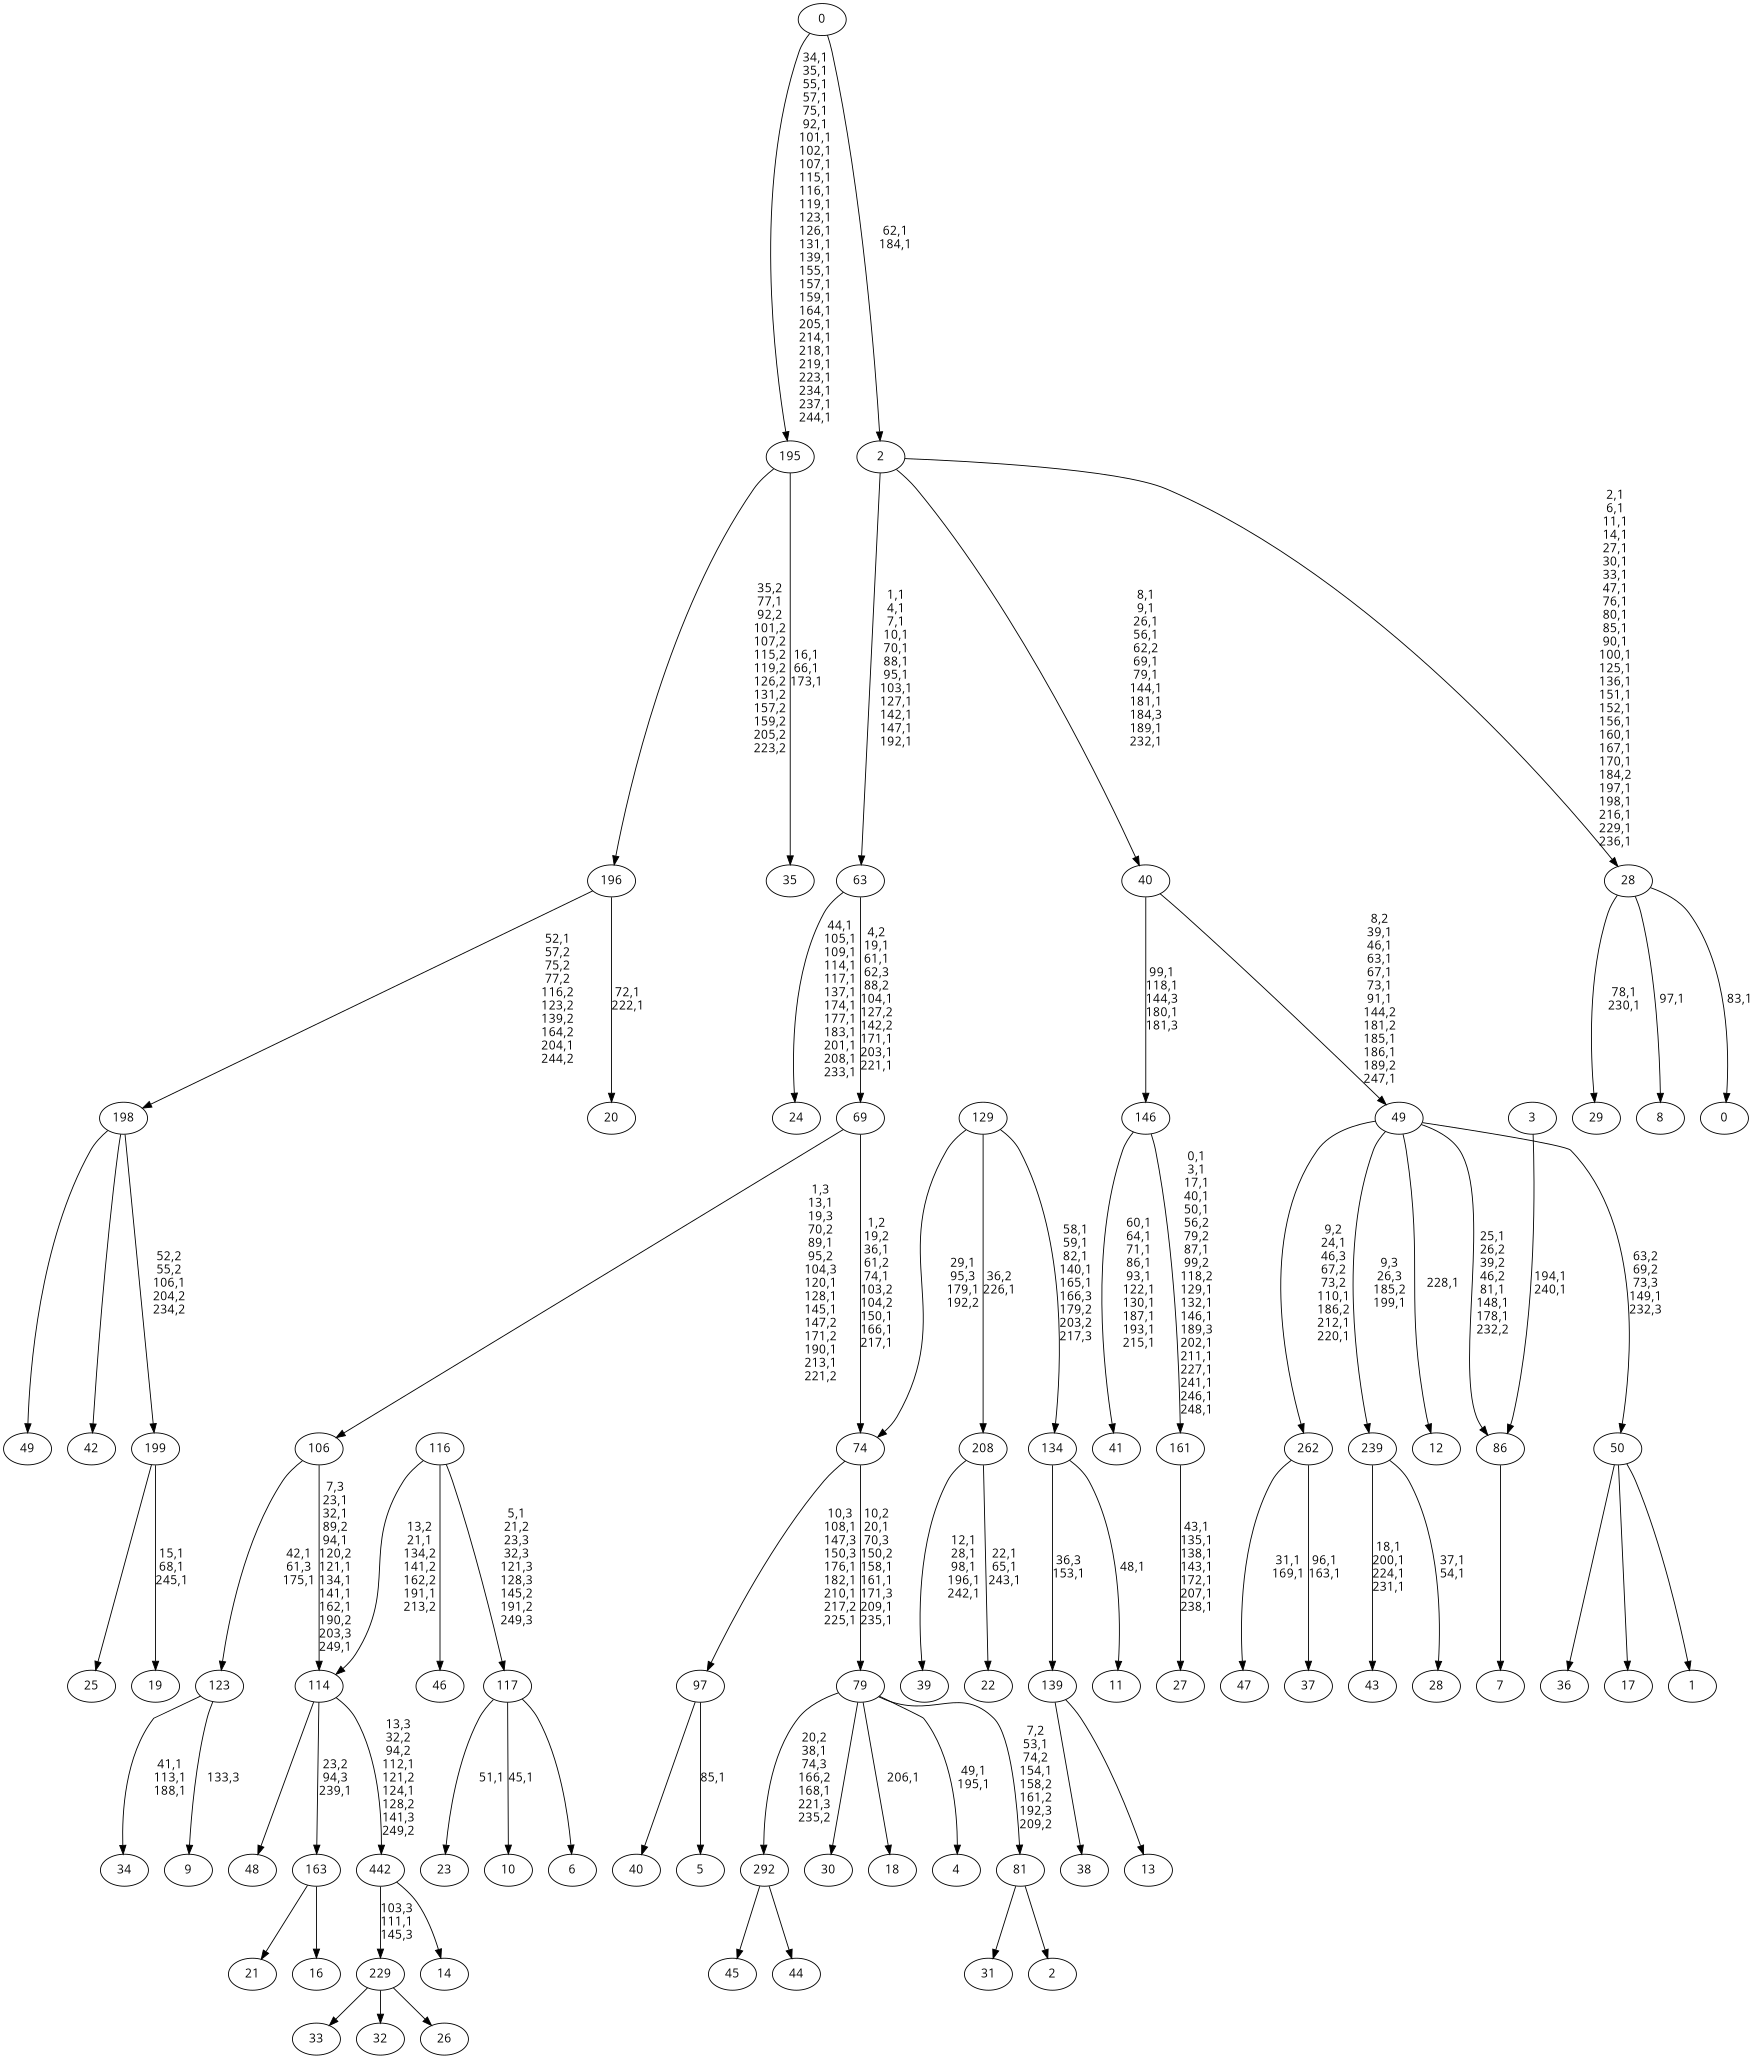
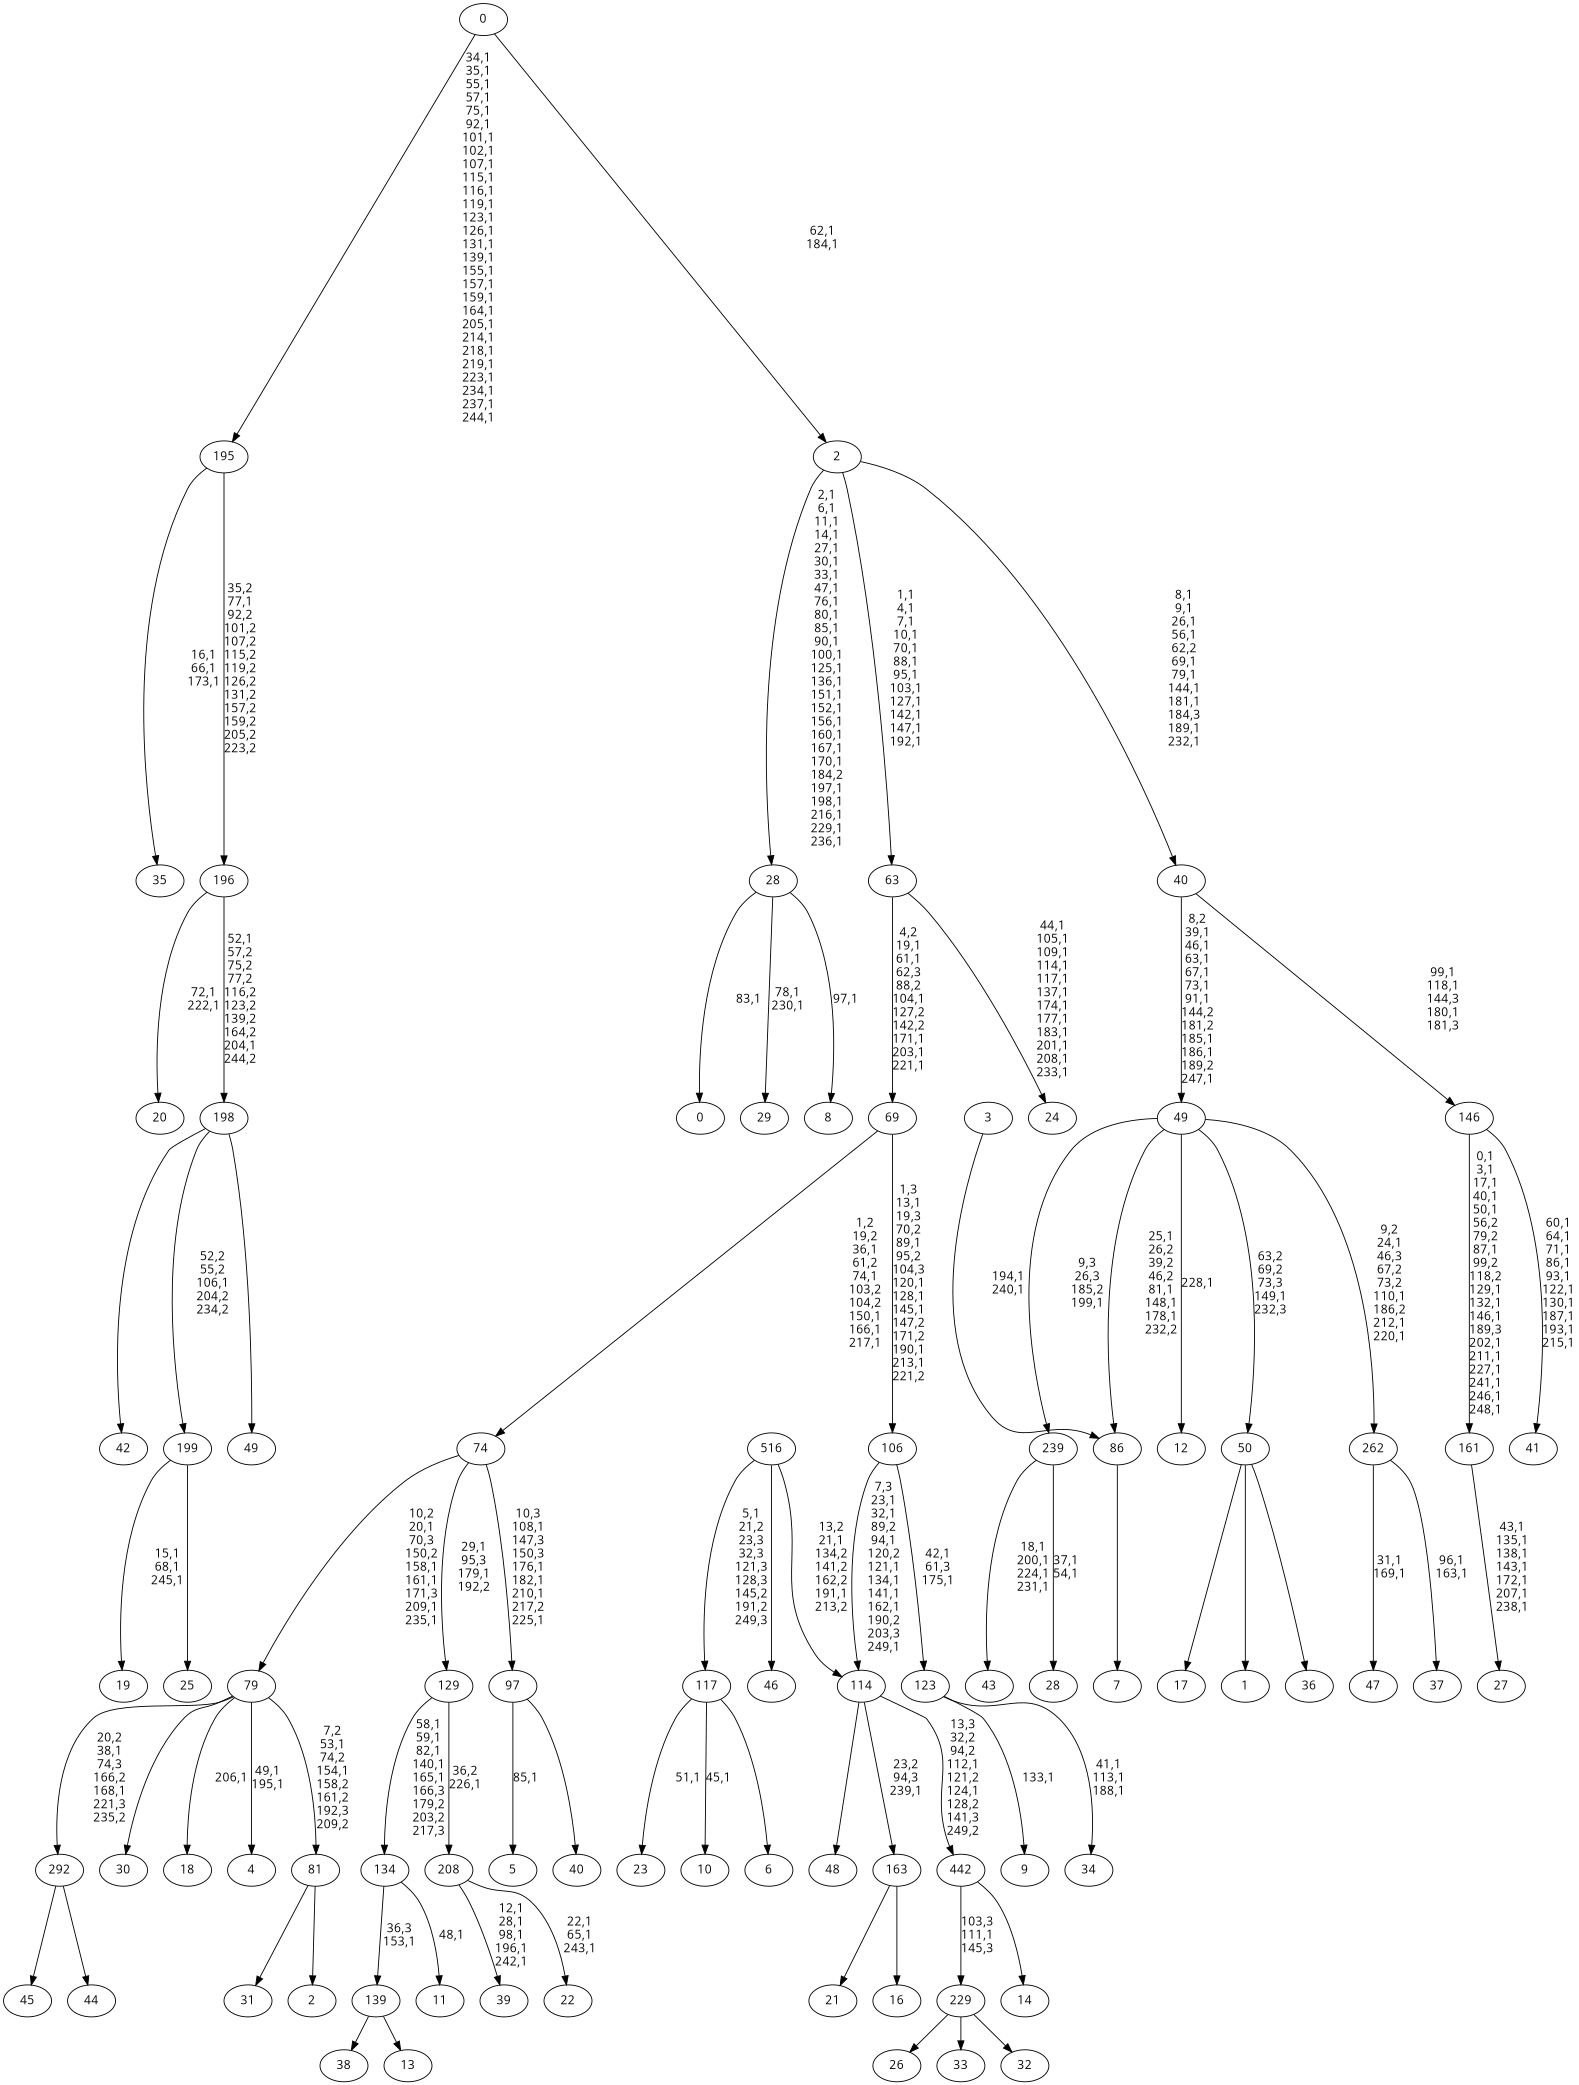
edge "129" -> "74": reversed
node "116": label "116" -> "516"
edge "123" -> "9": label "133,3" -> "133,1"
